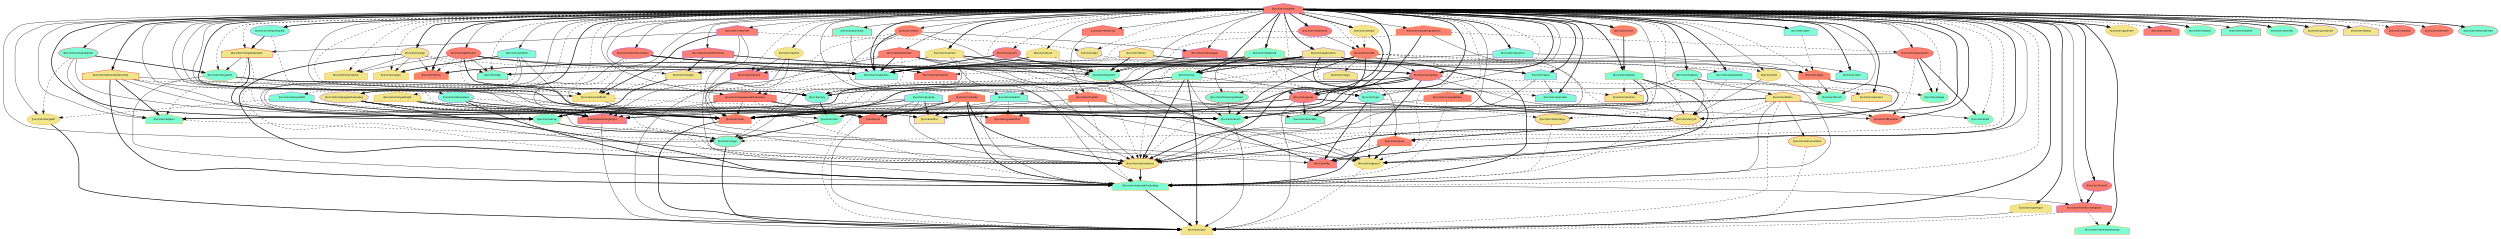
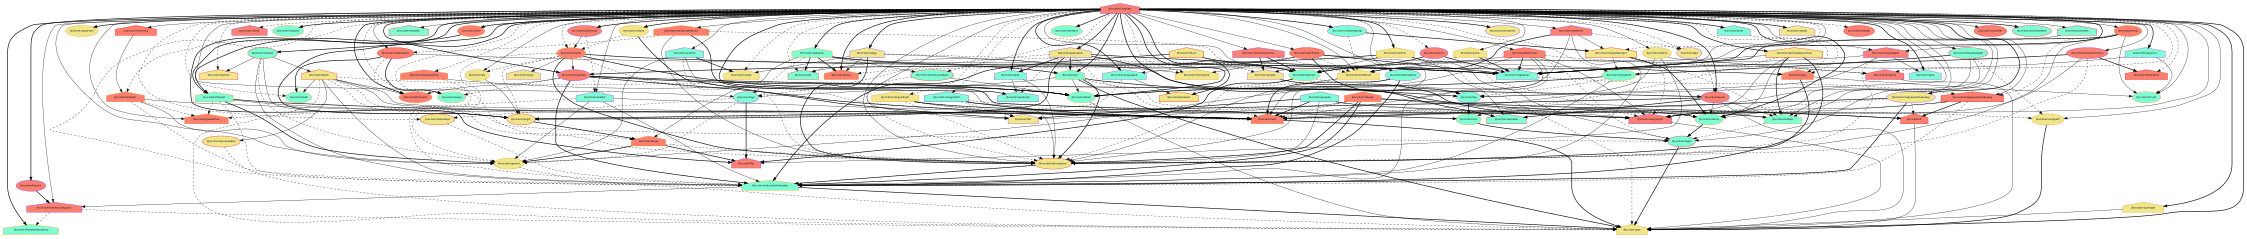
node "@unction/everyp": shape ellipse -> house
edge "@unction/droplast" -> "@unction/lessthan": now "@unction/droplast" -> "@unction/greaterthan"
node "@samplesize/mergeright": label "@samplesize/mergeright" -> "@unction/mergeright"
